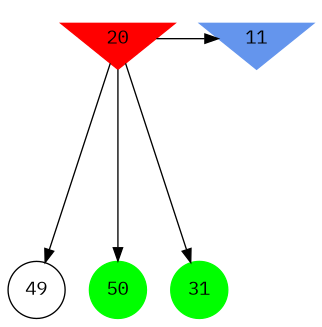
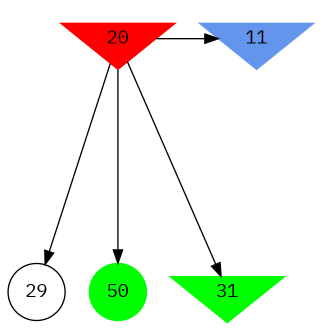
node "49": label "49" -> "29"
node "31": shape circle -> invtriangle
